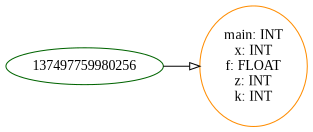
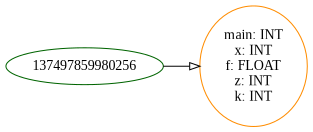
node "137497759980256": label "137497759980256" -> "137497859980256"
